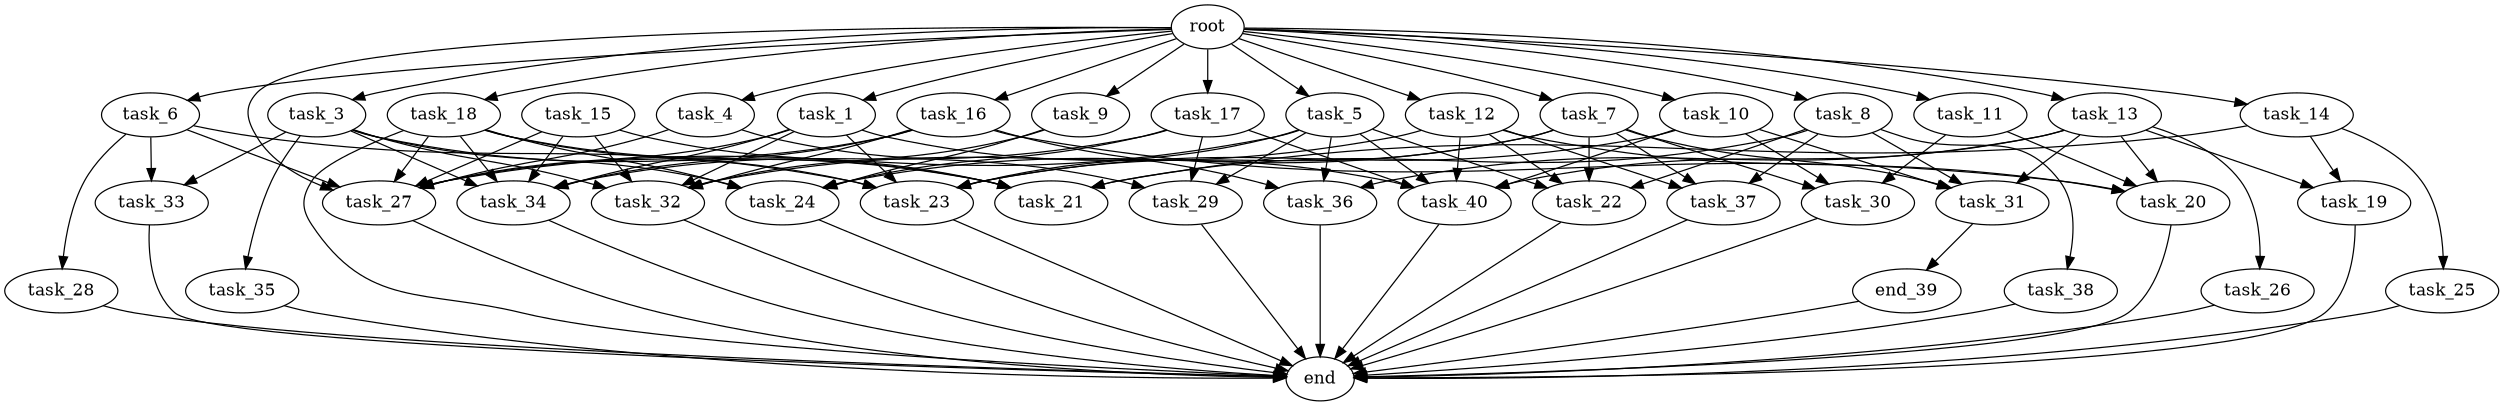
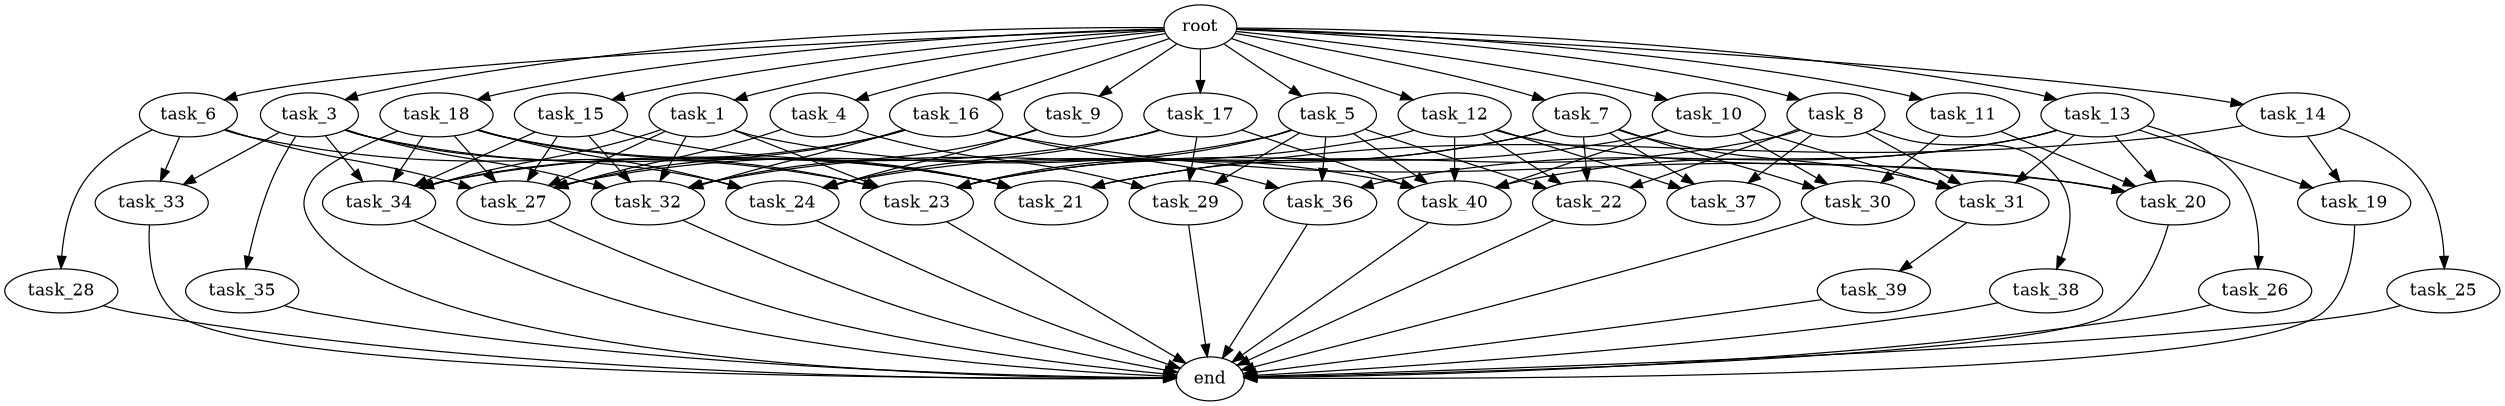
edge "root" -> "task_27": now "root" -> "task_15"
edge "task_37" -> "end": removed
node "end_39": label "end_39" -> "task_39"
